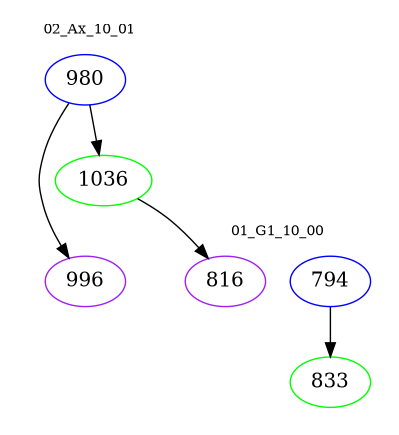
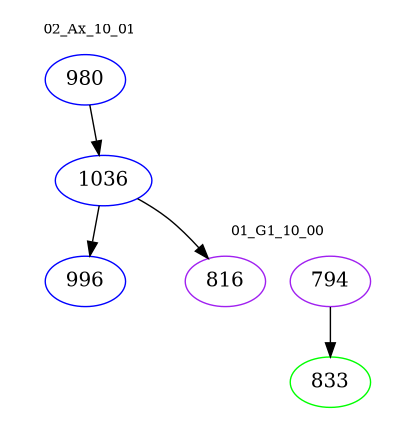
edge "980" -> "996": now "1036" -> "996"
node "1036": color green -> blue
node "996": color purple -> blue
node "794": color blue -> purple
